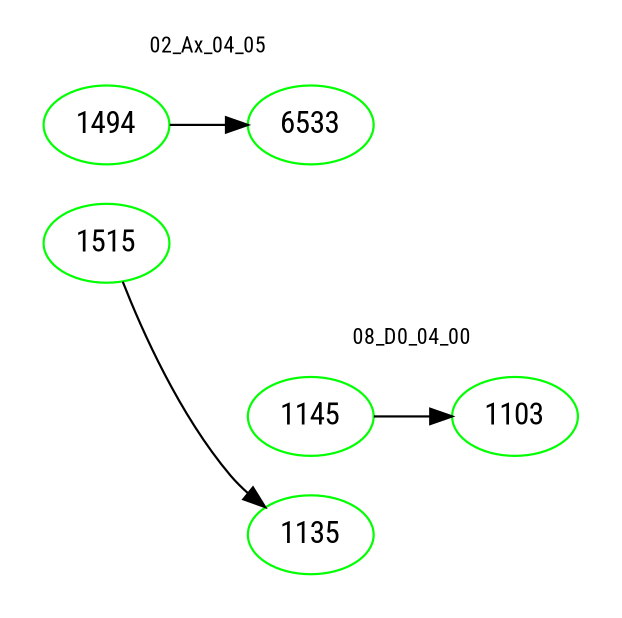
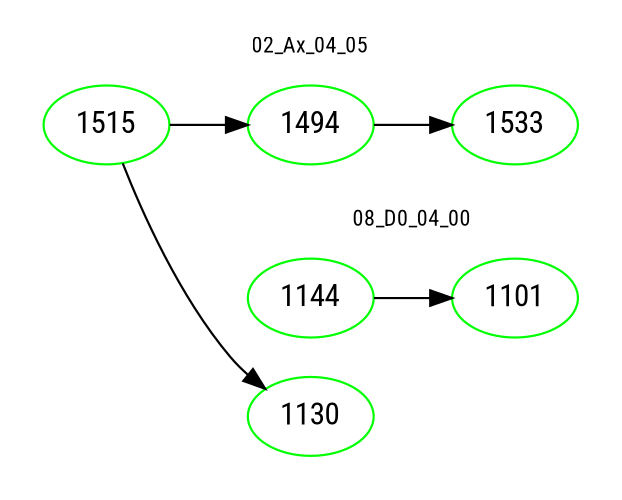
edge "1515" -> "1494": added
node "6533": label "6533" -> "1533"
node "1145": label "1145" -> "1144"
node "1103": label "1103" -> "1101"
node "1135": label "1135" -> "1130"
